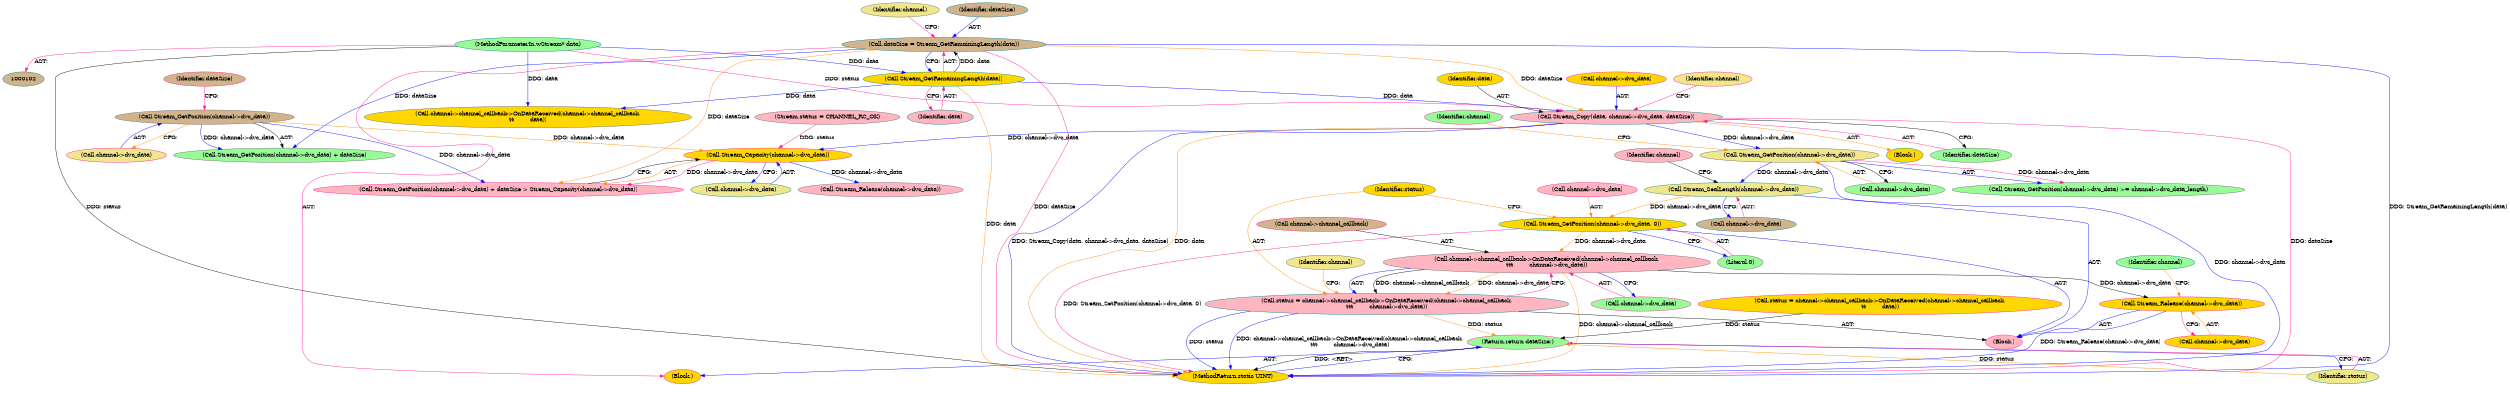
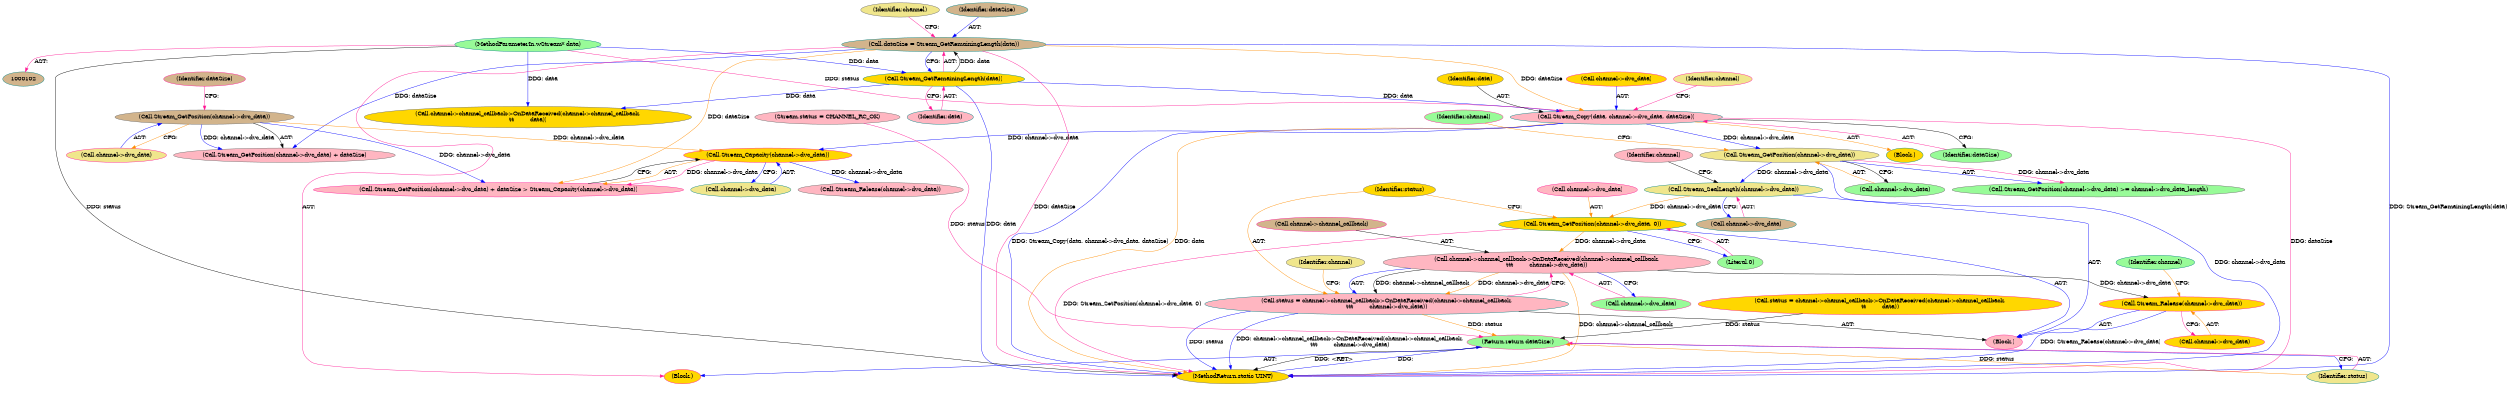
edge "(Stream,status = CHANNEL_RC_OK)" -> "(Call,Stream_Capacity(channel->dvc_data))": now "(Stream,status = CHANNEL_RC_OK)" -> "(Return,return dataSize;)"
node "(Call,Stream_GetPosition(channel->dvc_data) + dataSize)": fillcolor palegreen -> lightpink
edge "(Call,Stream_GetRemainingLength(data))" -> "(MethodReturn,static UINT)": color darkorange -> blue
edge "(MethodReturn,static UINT)" -> "(Return,return dataSize;)": label "CFG: " -> "DDG: "
